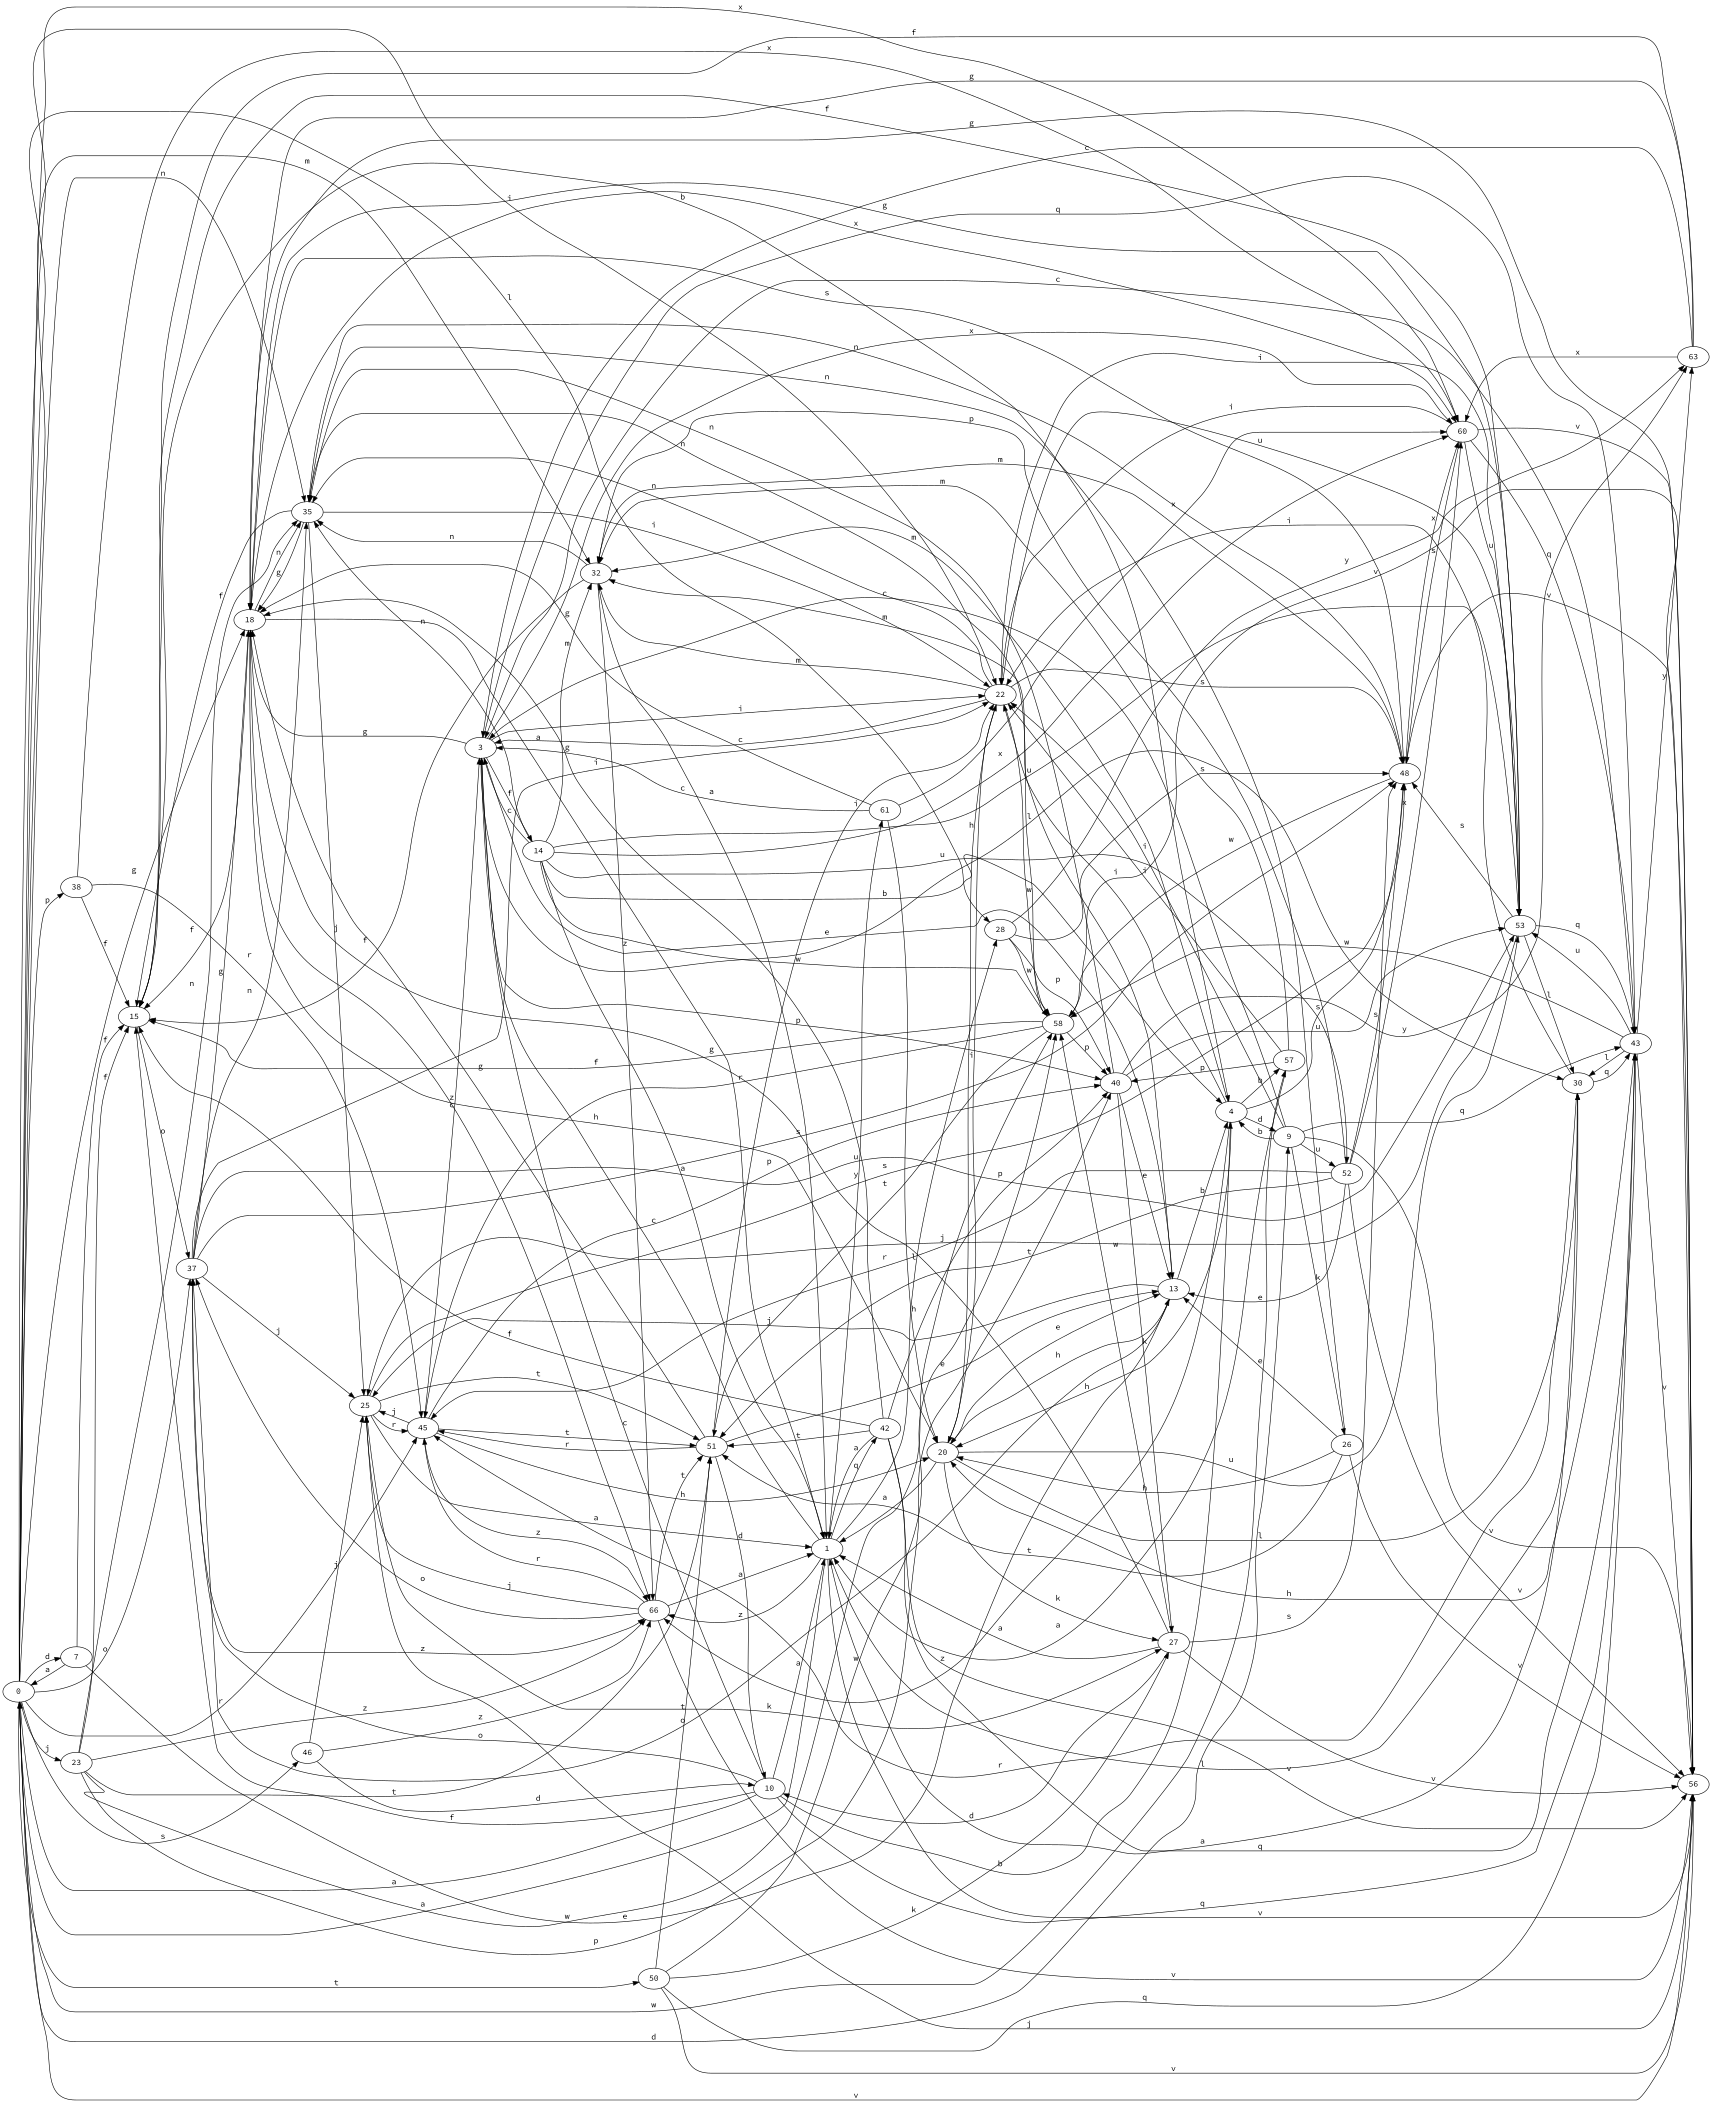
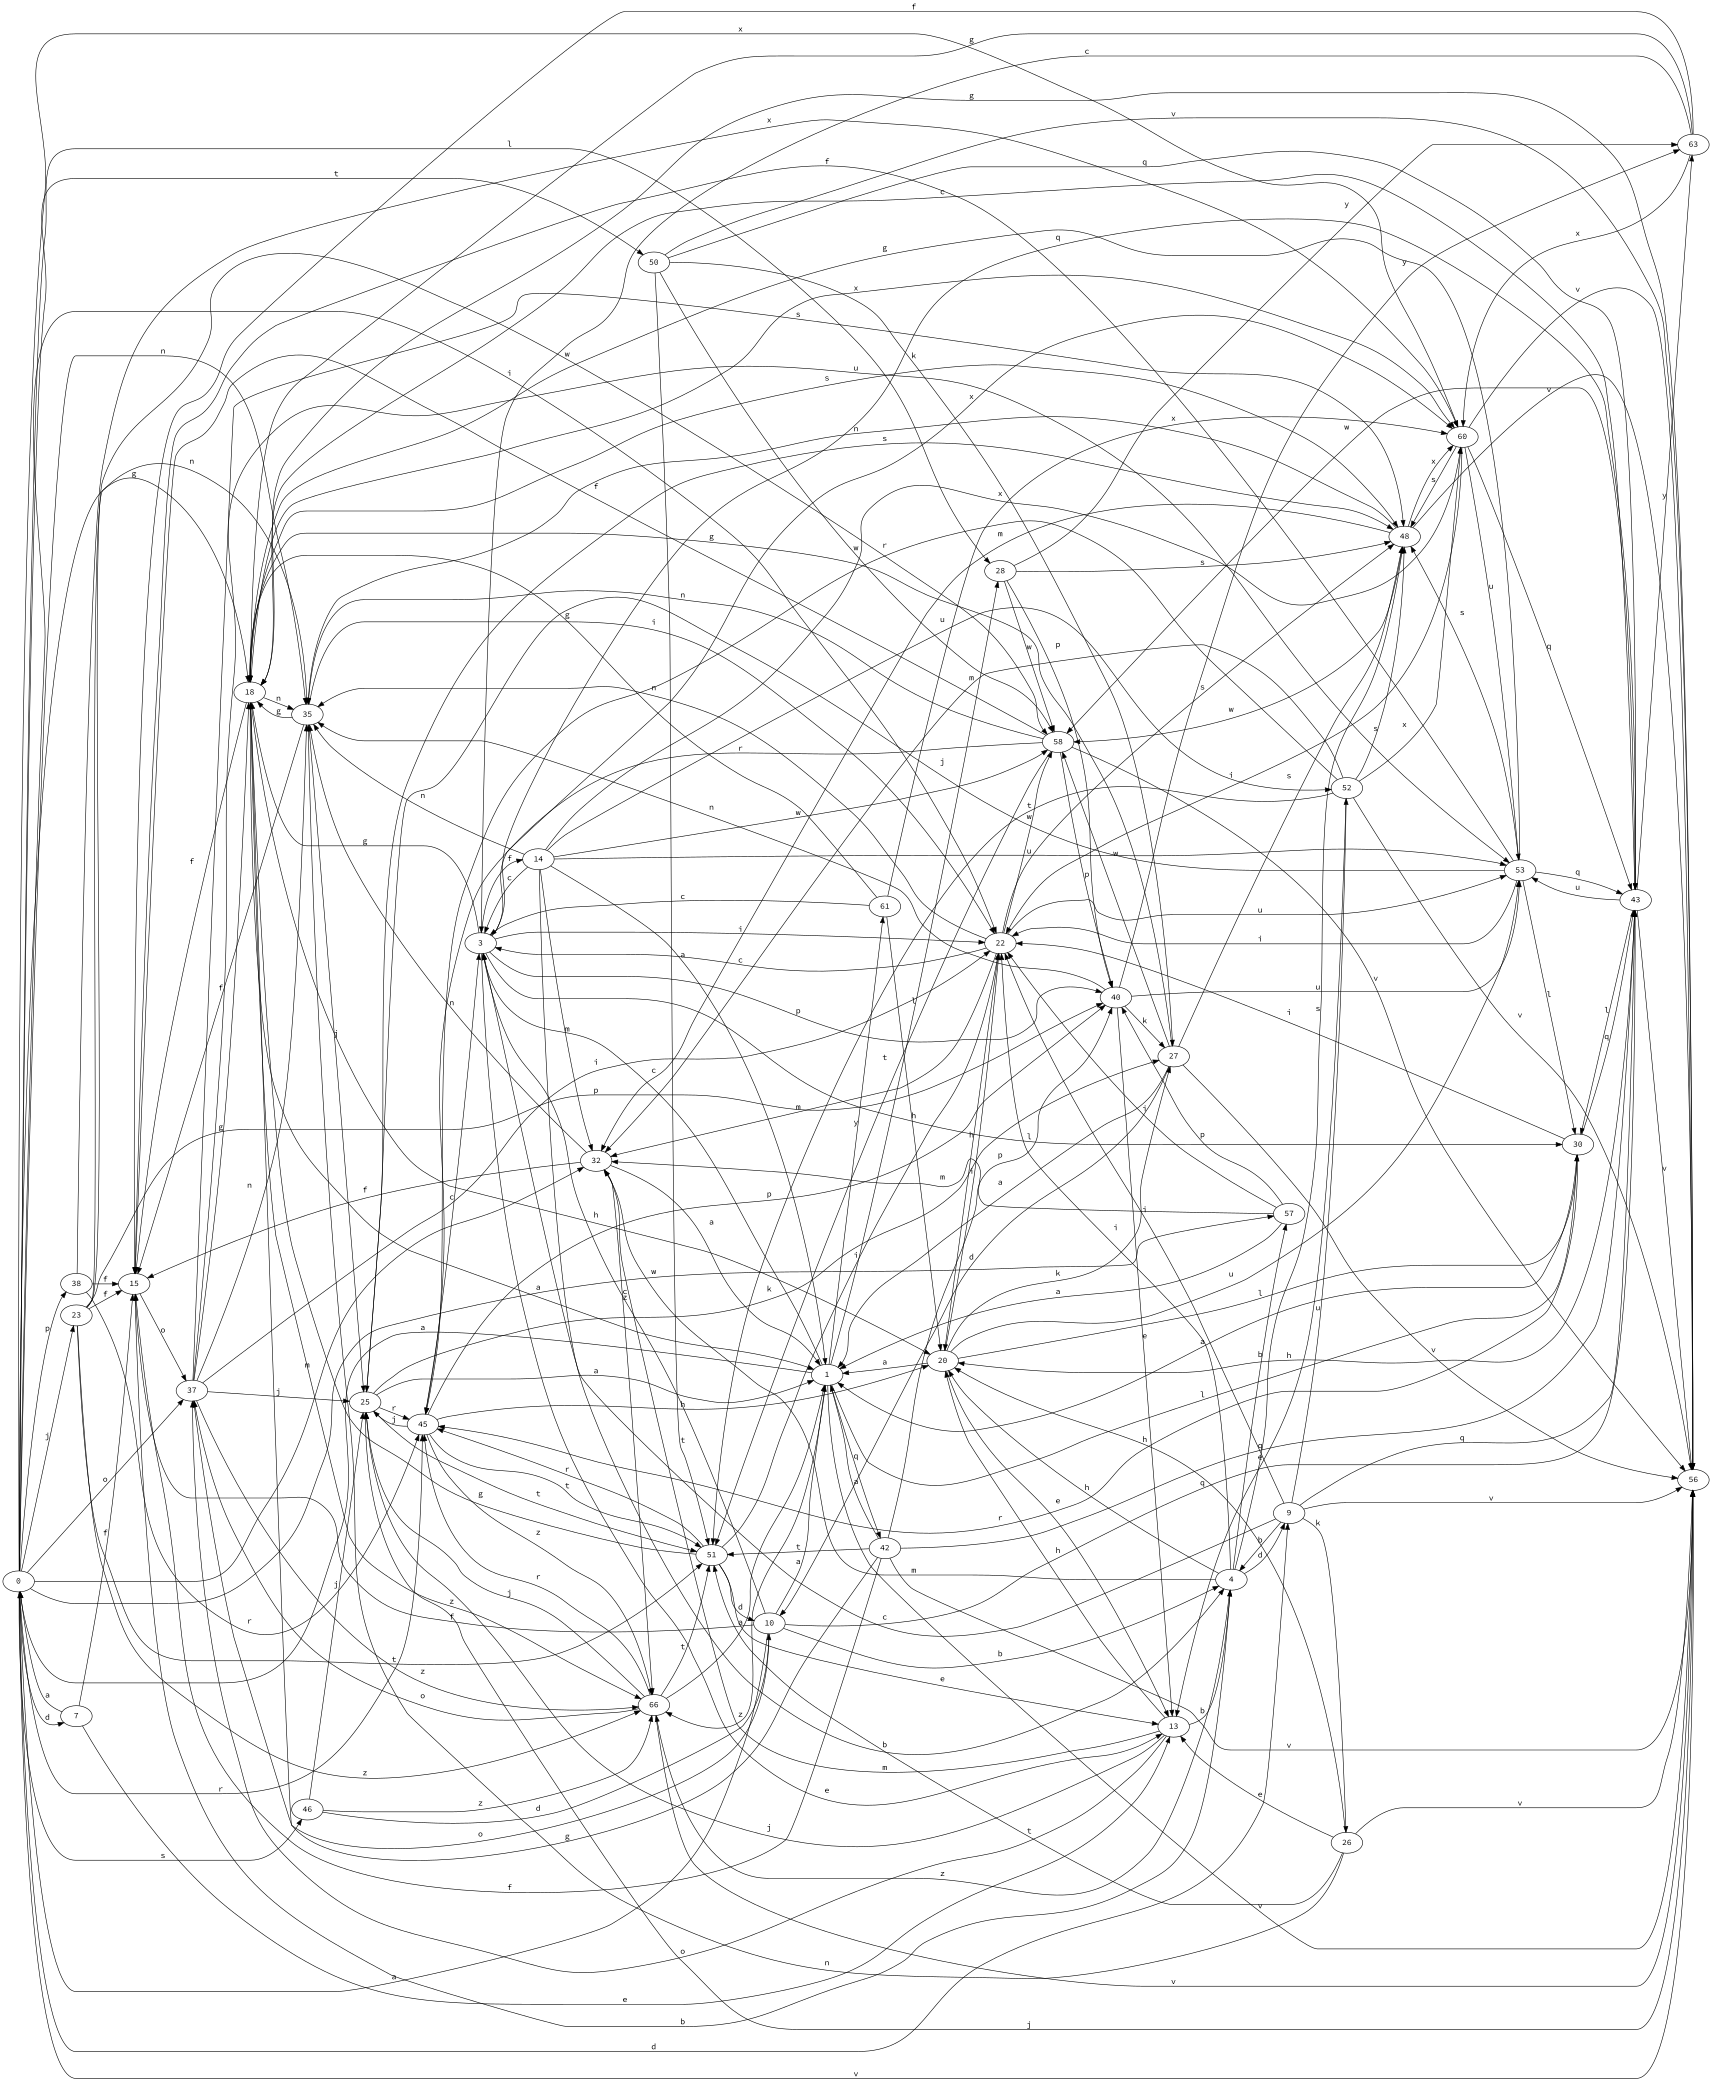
edge "43" -> "3": now "43" -> "18"
edge "52" -> "32": label "p" -> "m"
